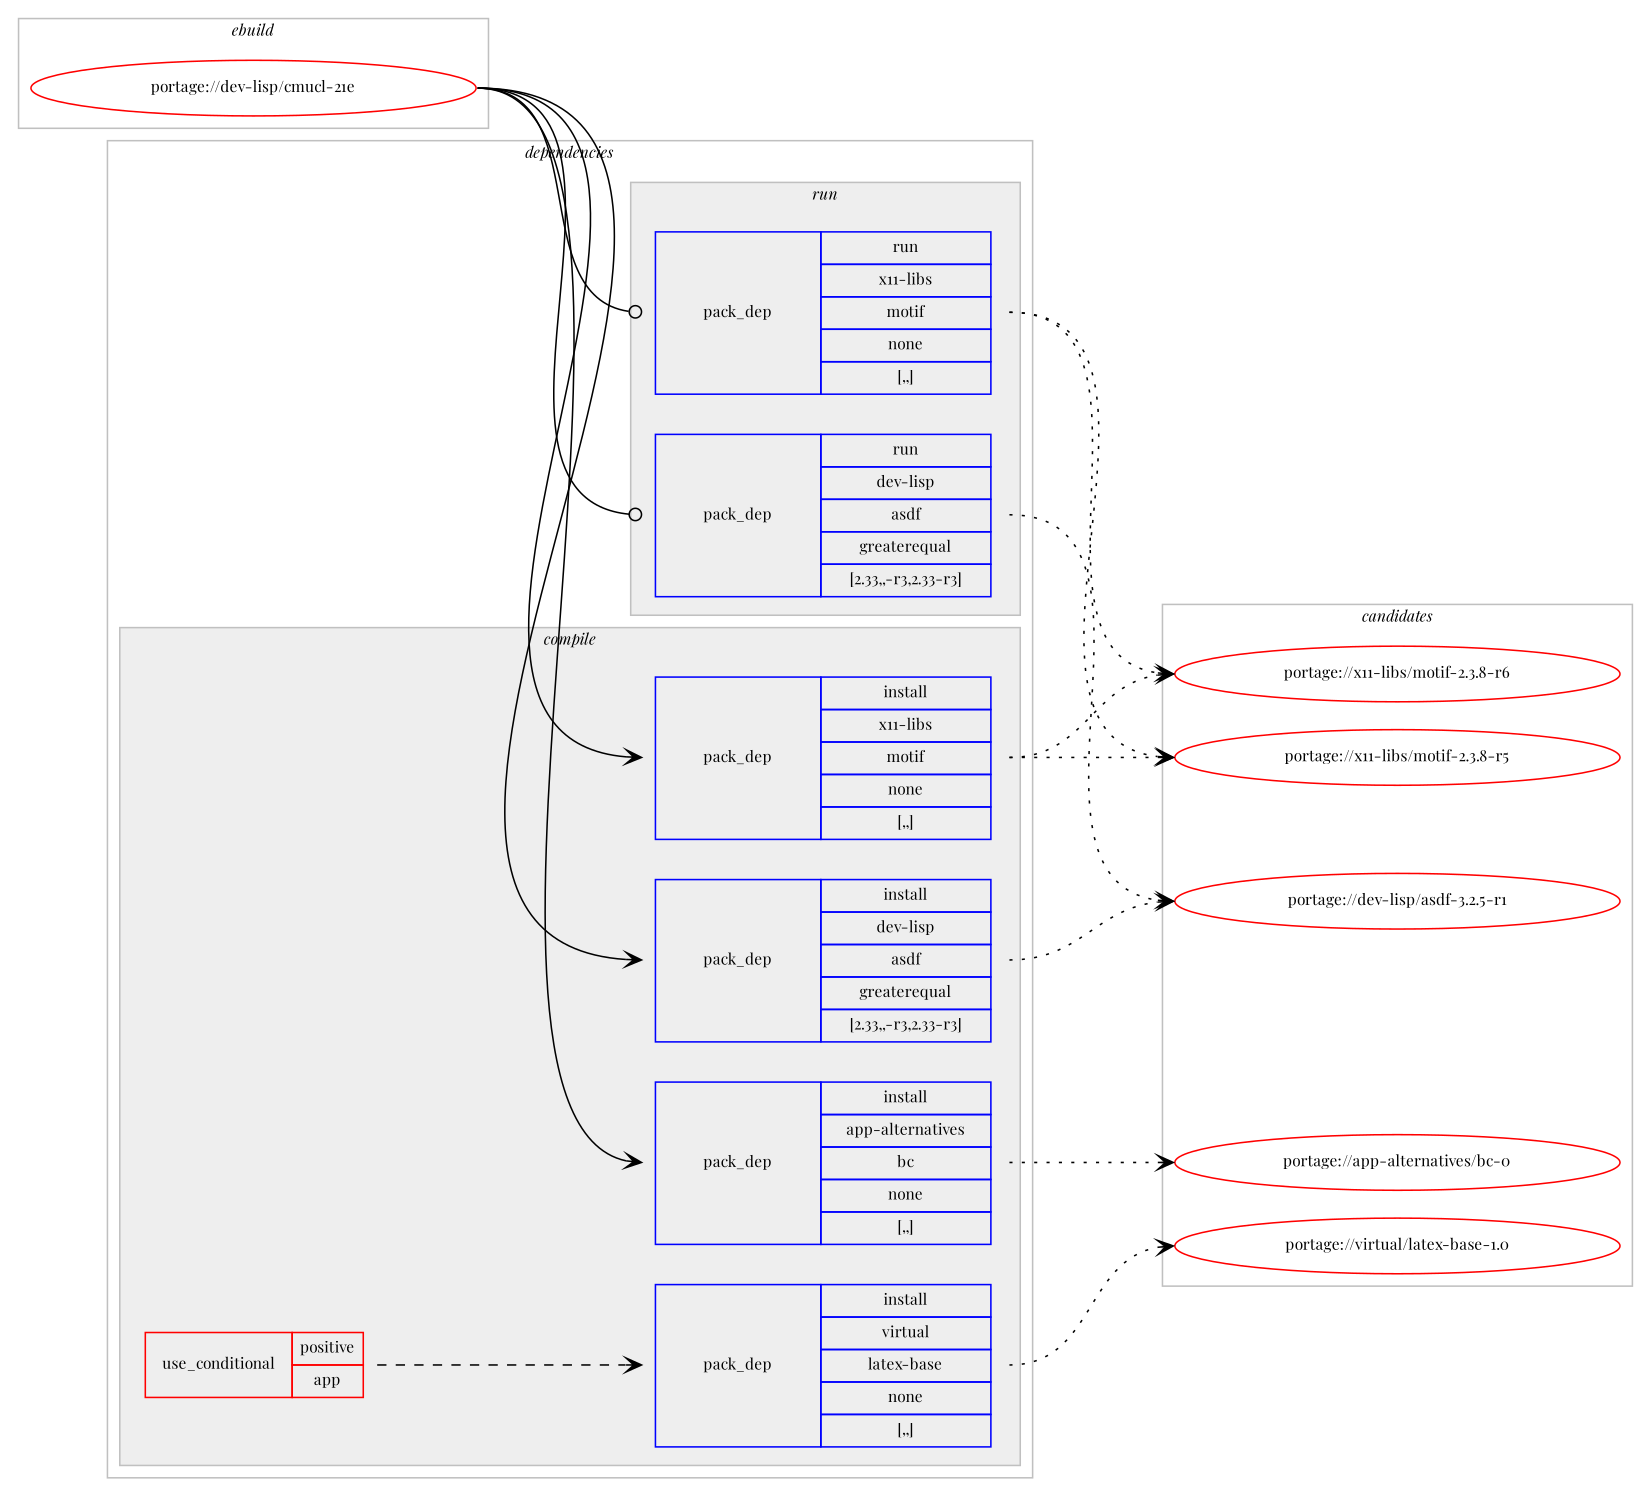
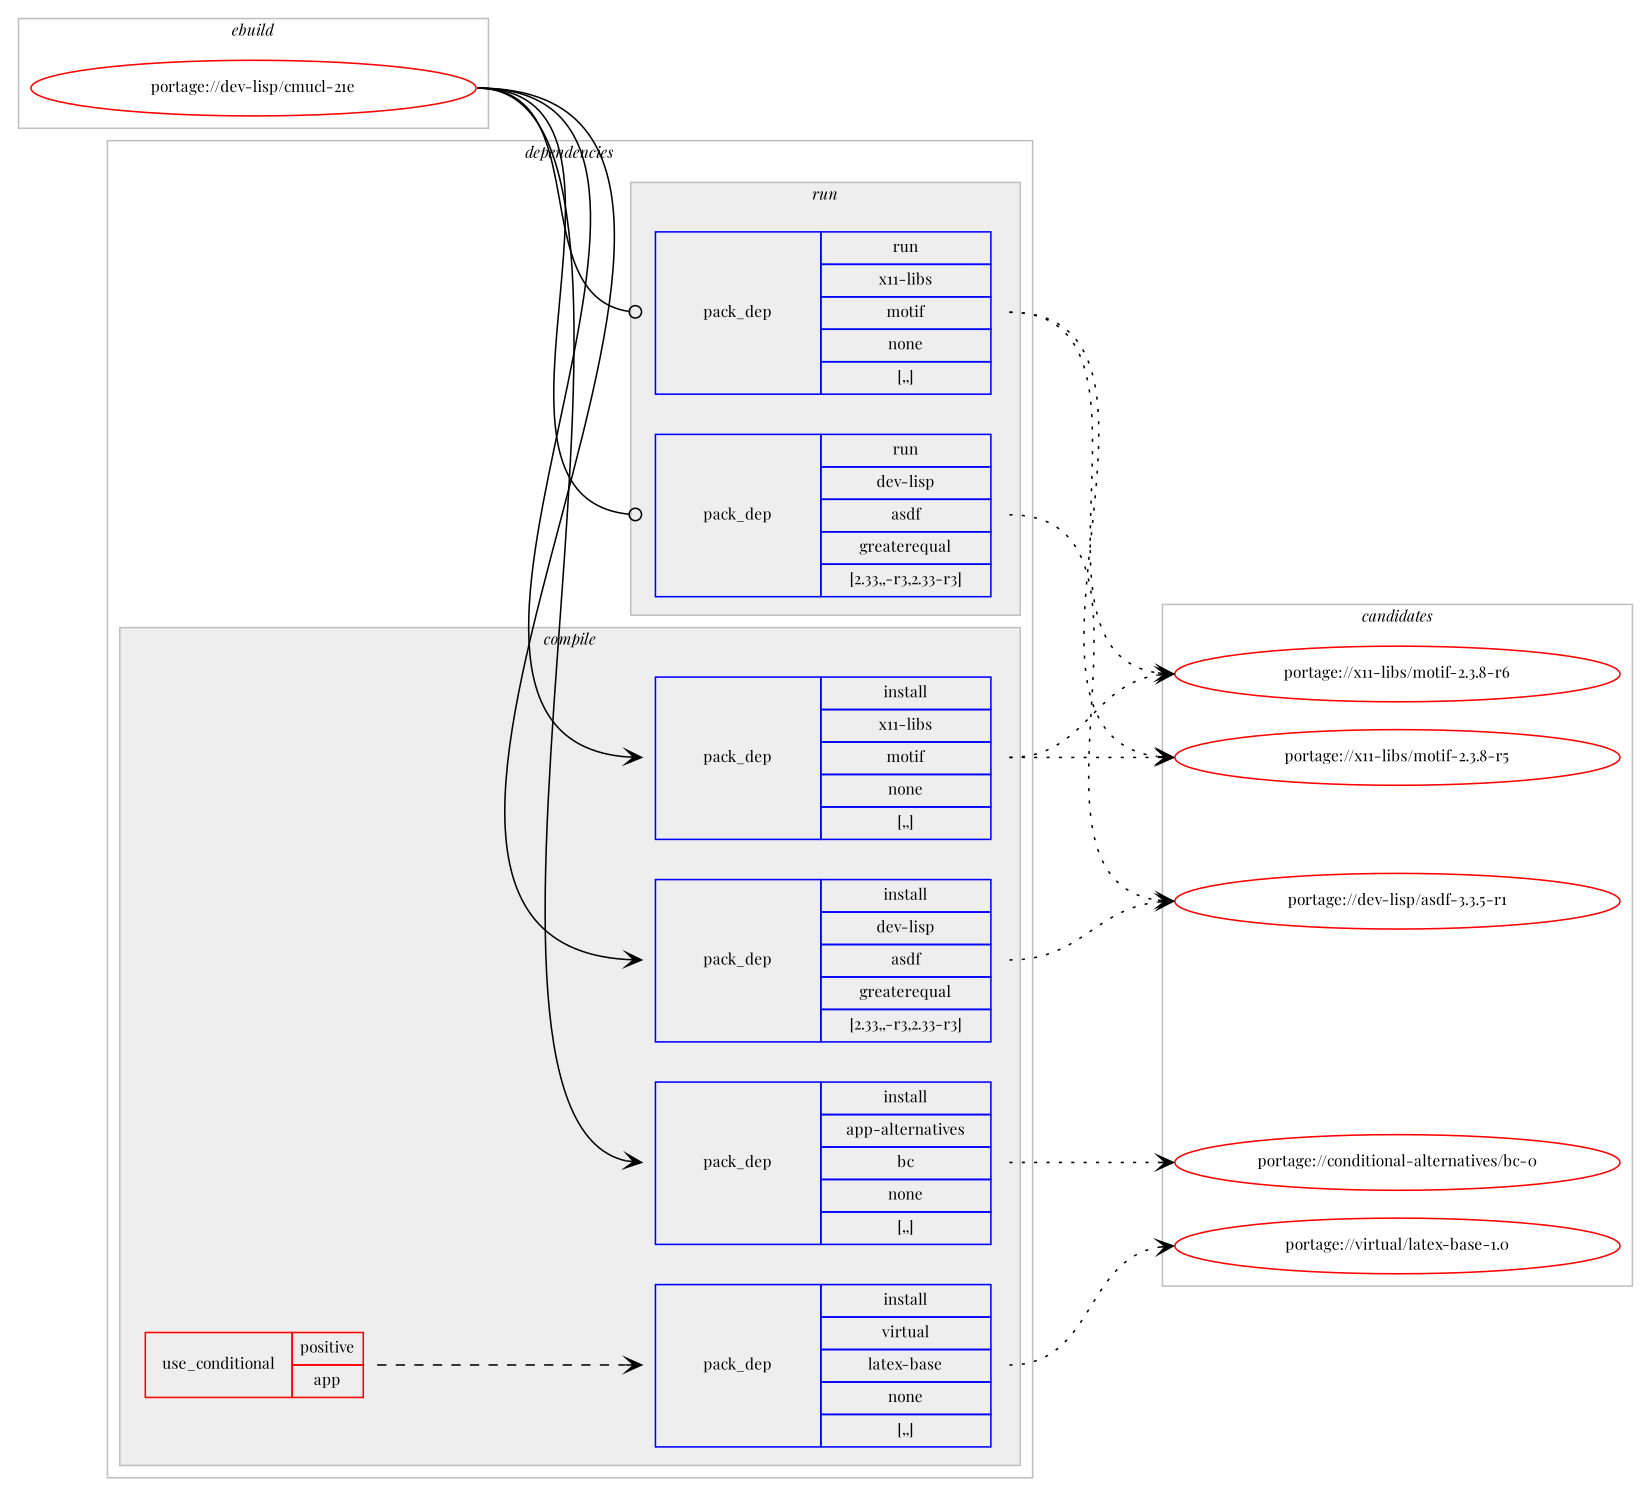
node "portage://dev-lisp/asdf-3.2.5-r1": label "portage://dev-lisp/asdf-3.2.5-r1" -> "portage://dev-lisp/asdf-3.3.5-r1"
node "portage://app-alternatives/bc-0": label "portage://app-alternatives/bc-0" -> "portage://conditional-alternatives/bc-0"
